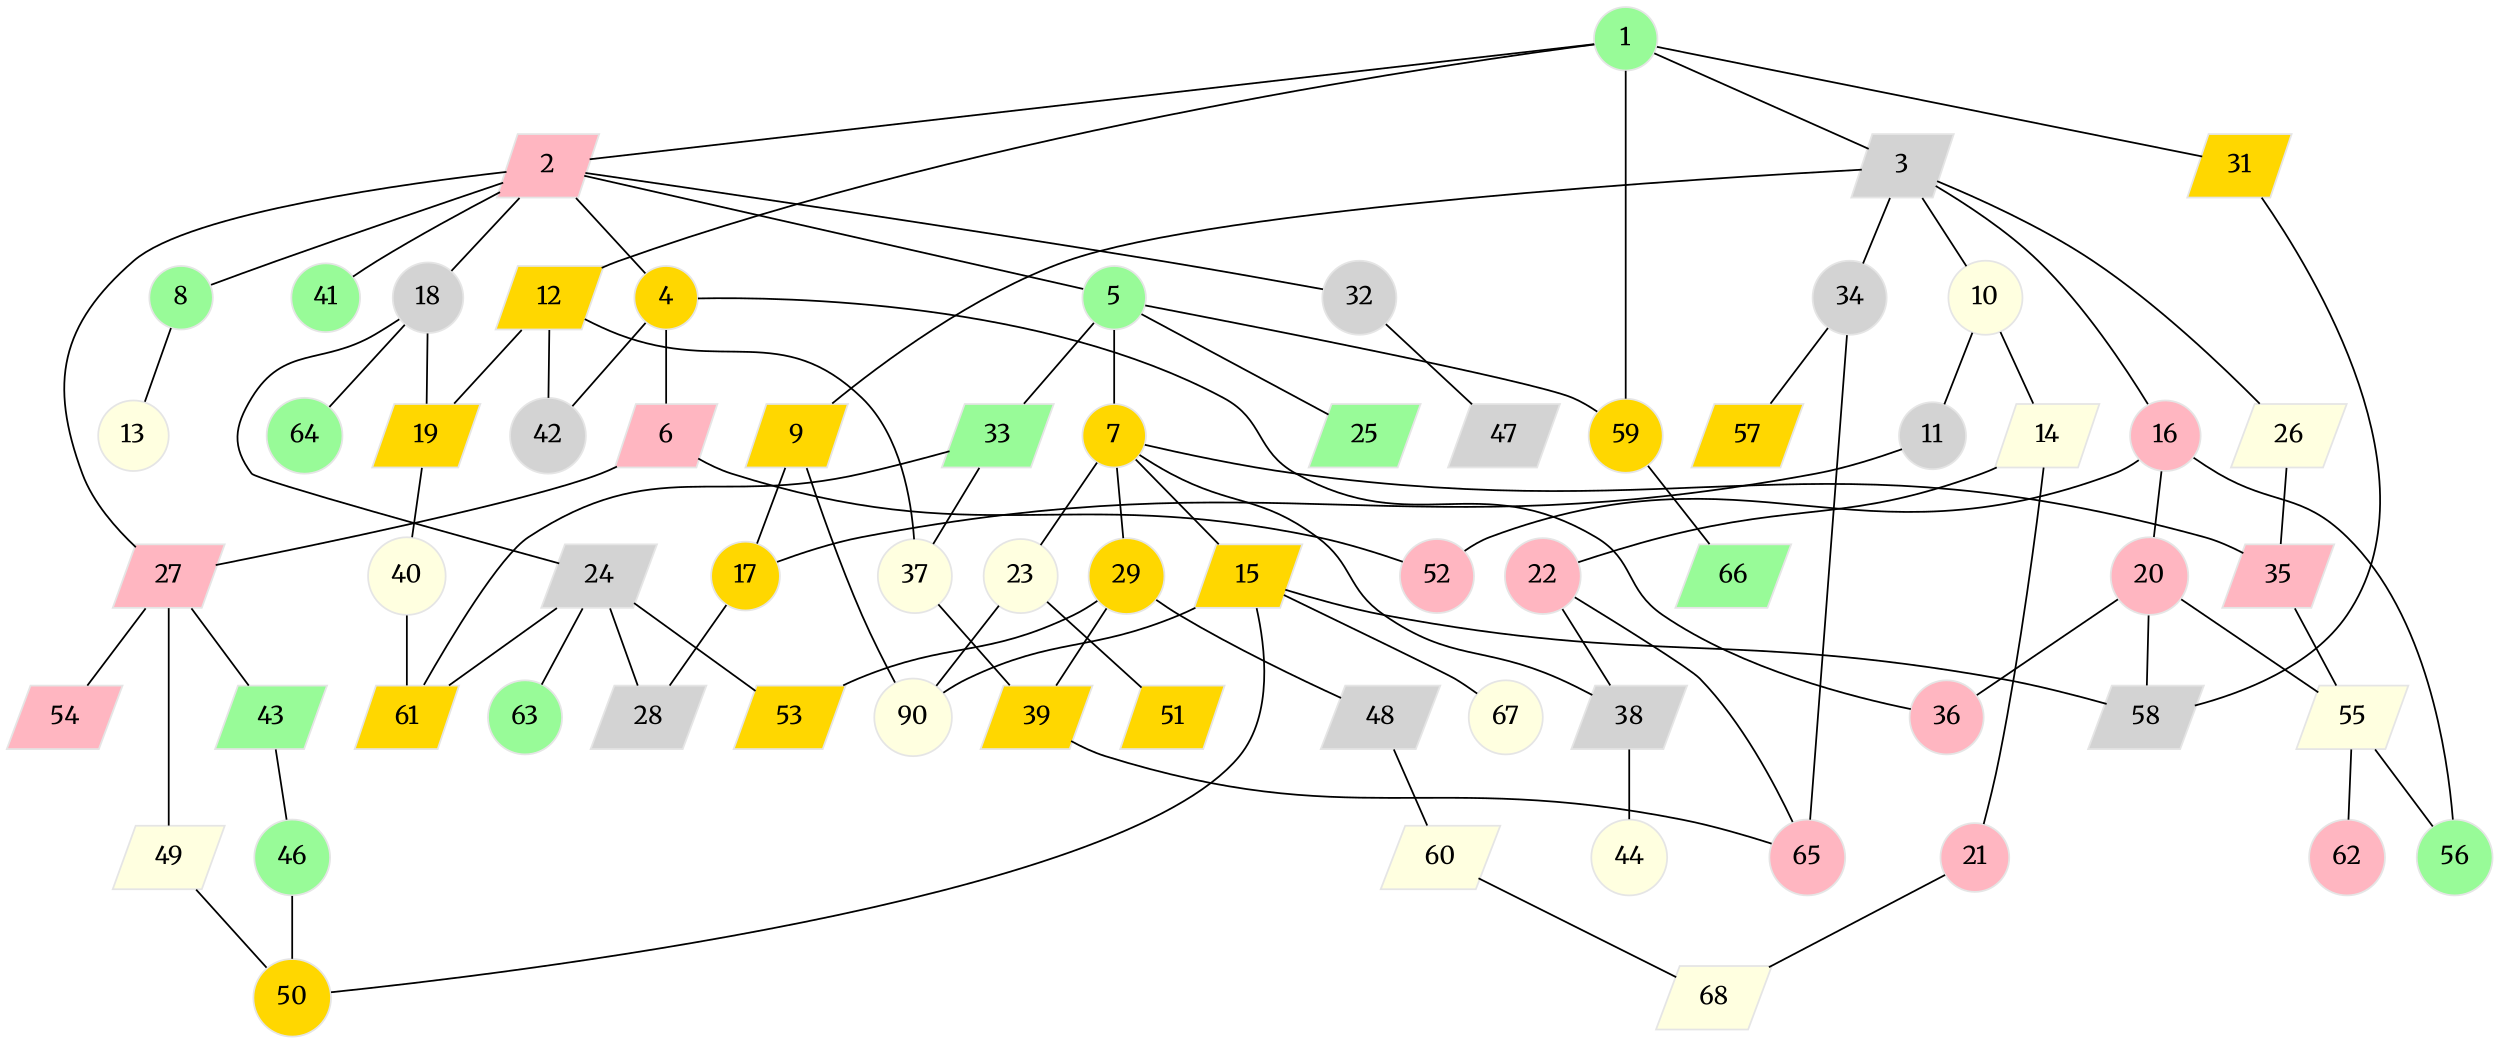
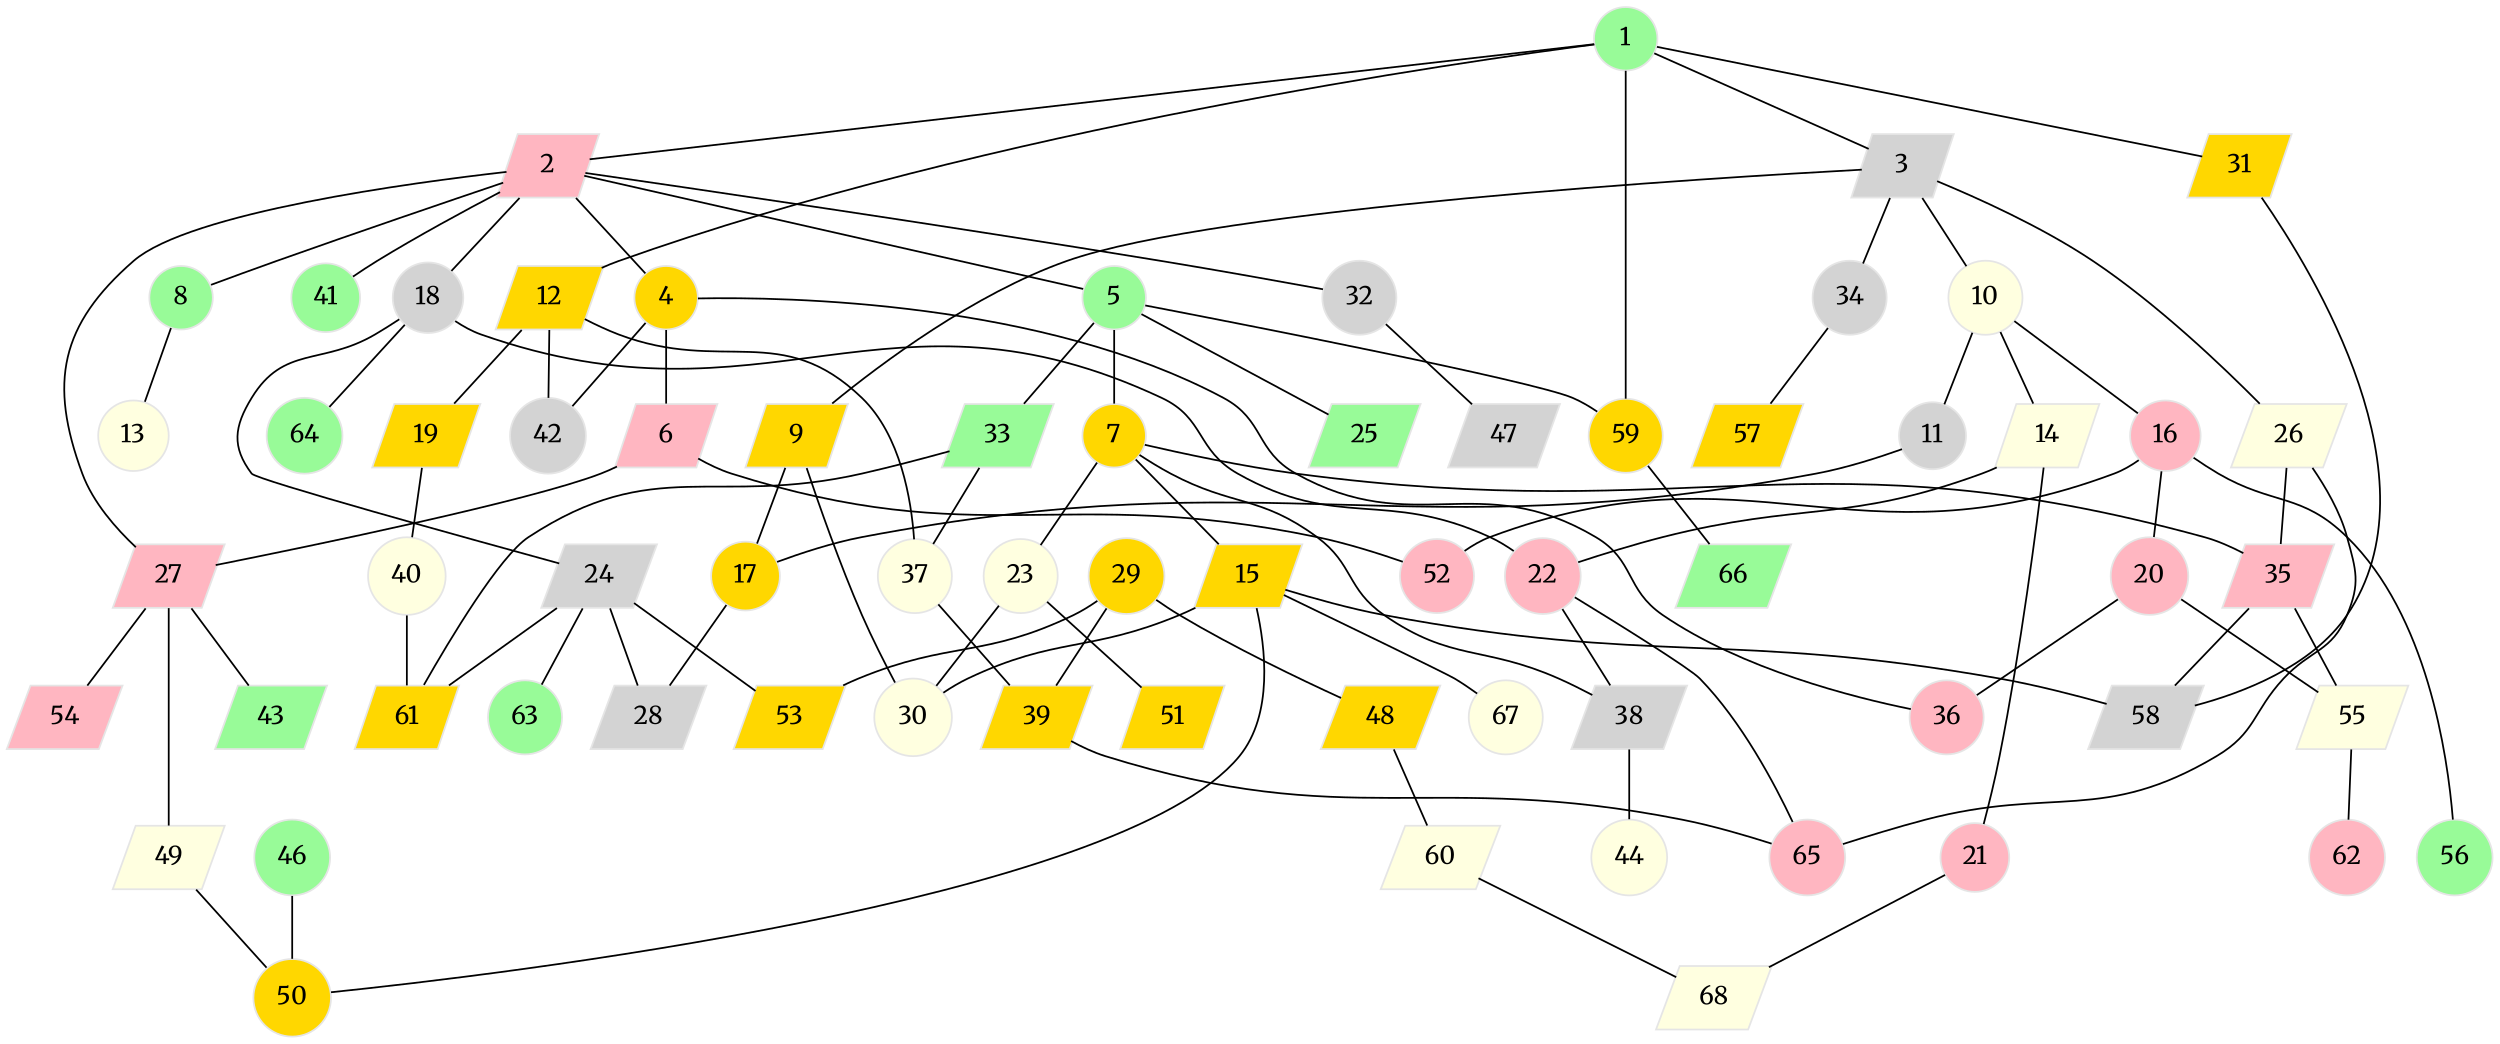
edge "3" -- "16": now "10" -- "16"
edge "18" -- "19": now "18" -- "22"
edge "7" -- "29": removed
edge "34" -- "65": now "26" -- "65"
edge "20" -- "58": now "35" -- "58"
node "90": label "90" -> "30"
node "48": fillcolor lightgrey -> gold
edge "43" -- "46": removed
edge "55" -- "56": removed
